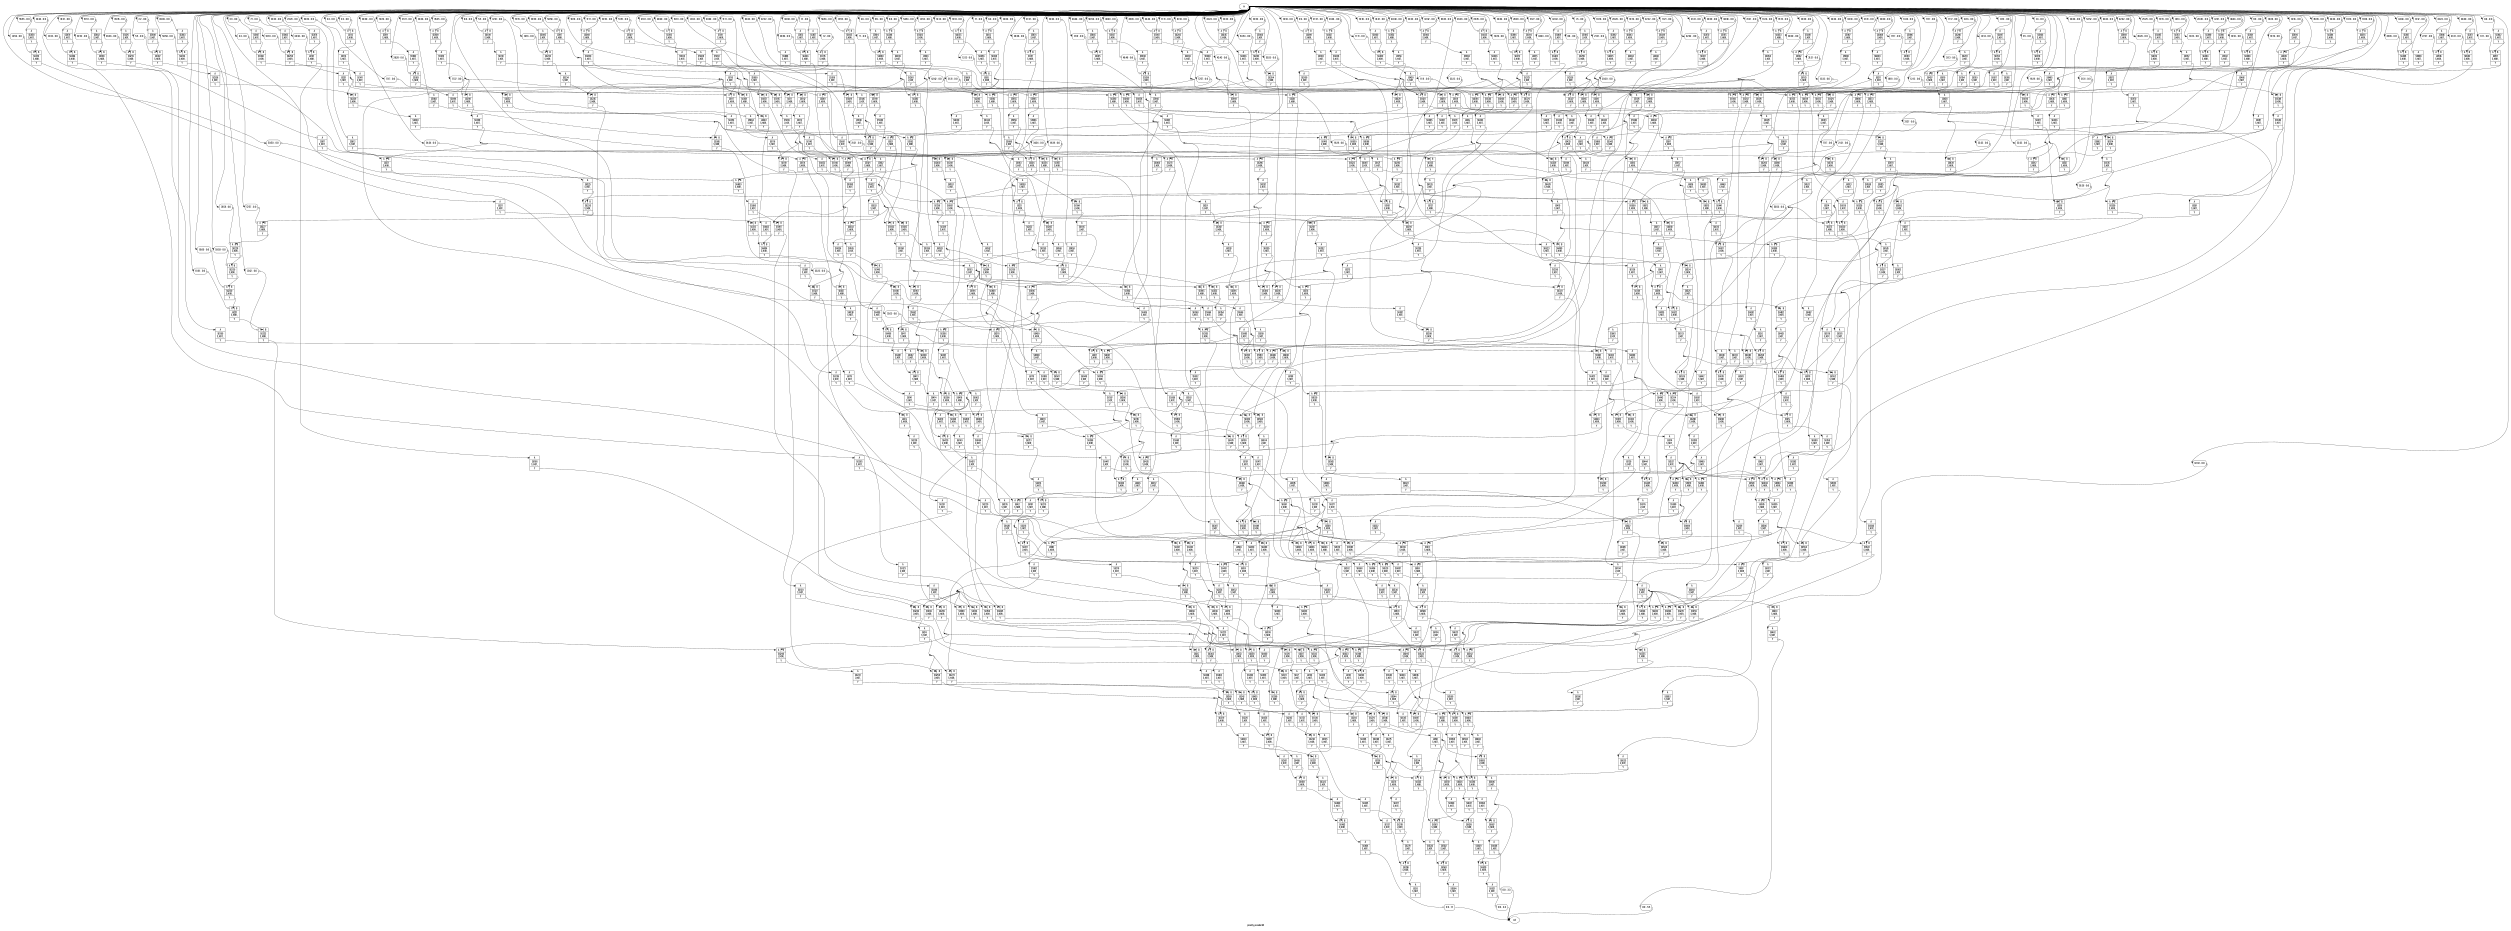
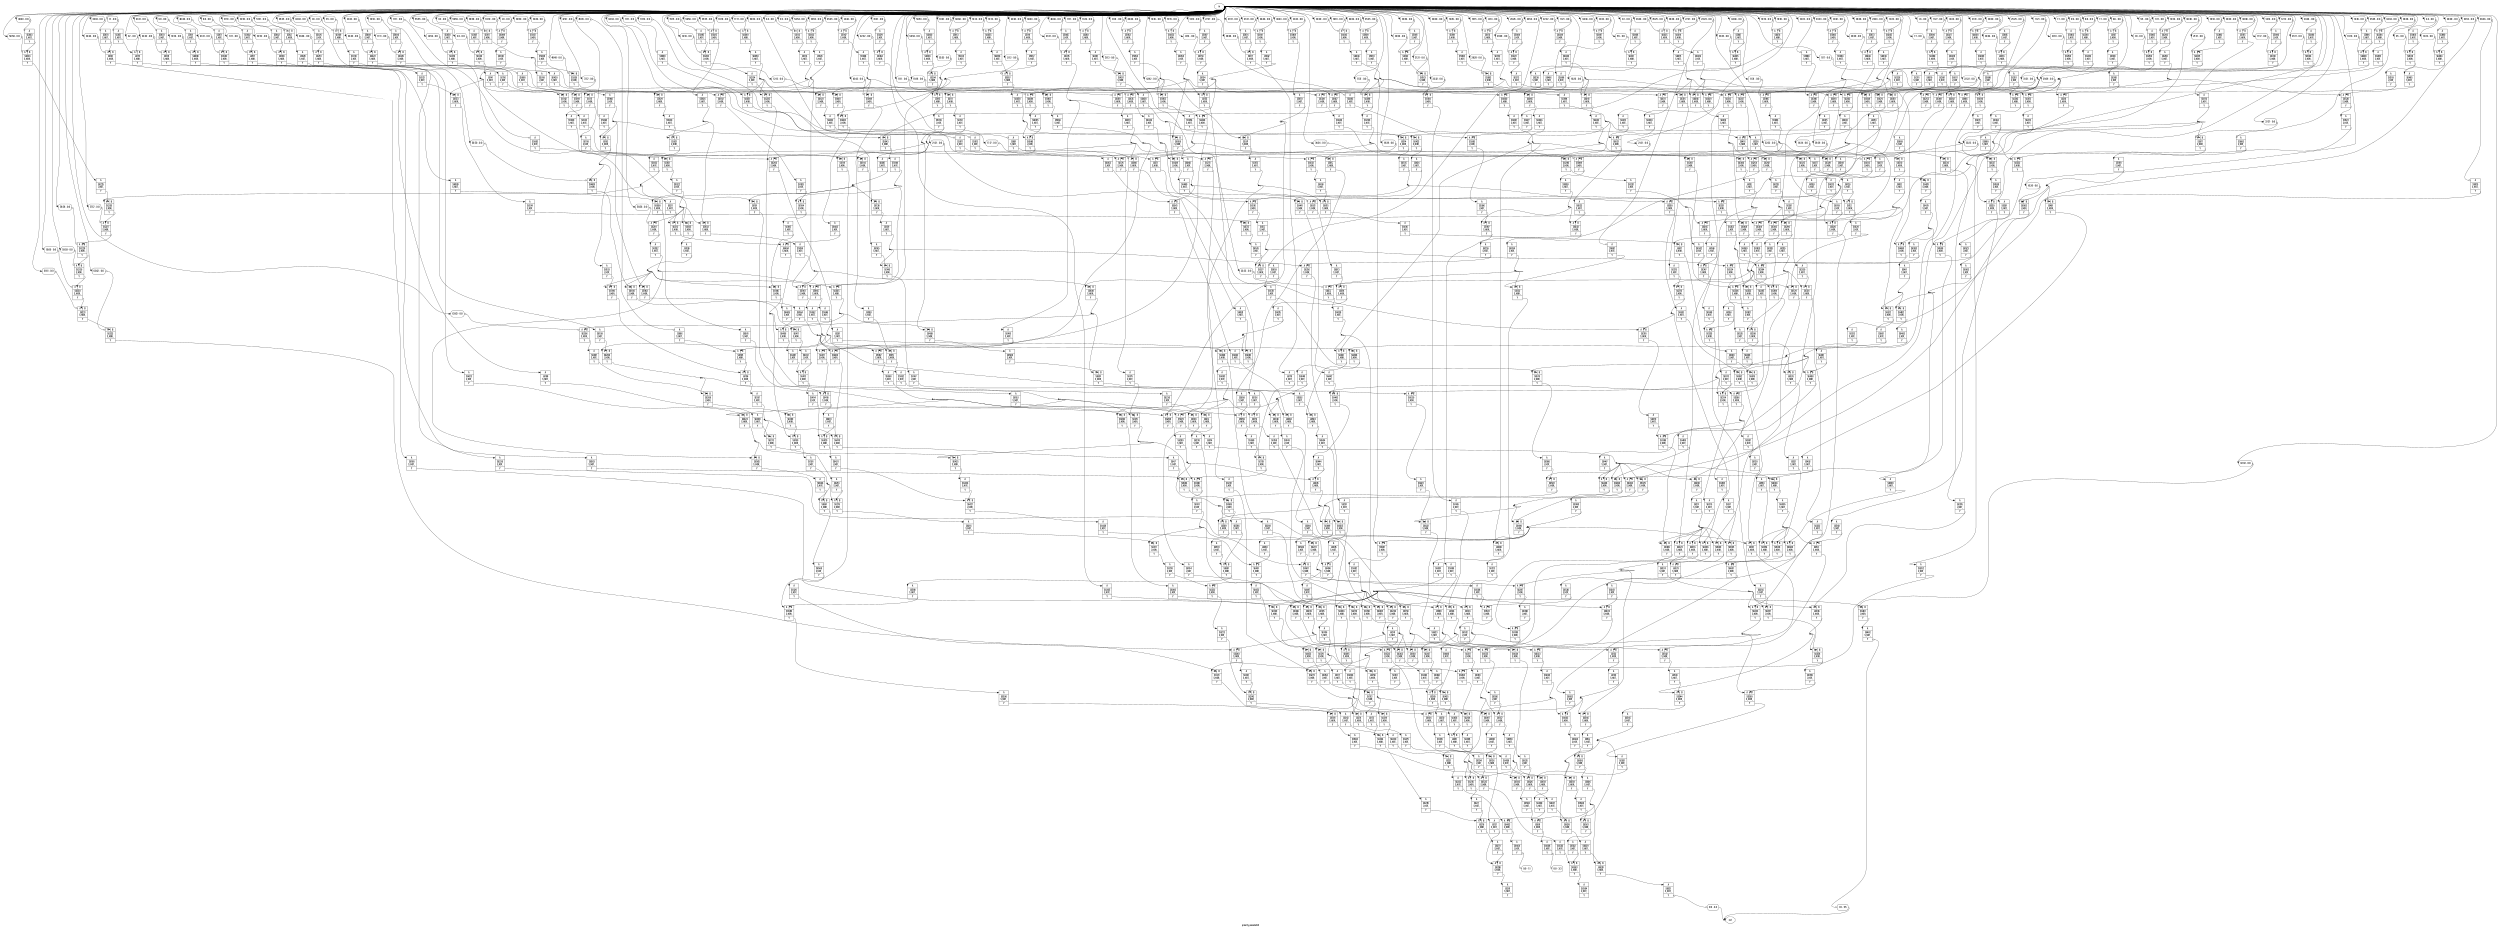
edge "0:0 - 3:3" -> "out": removed
edge "0:0 - 1:1" -> "out": removed
